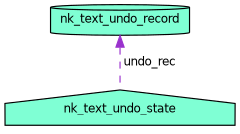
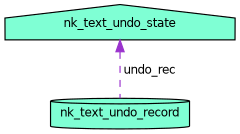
edge "nk_text_undo_state" -> "nk_text_undo_record": reversed
